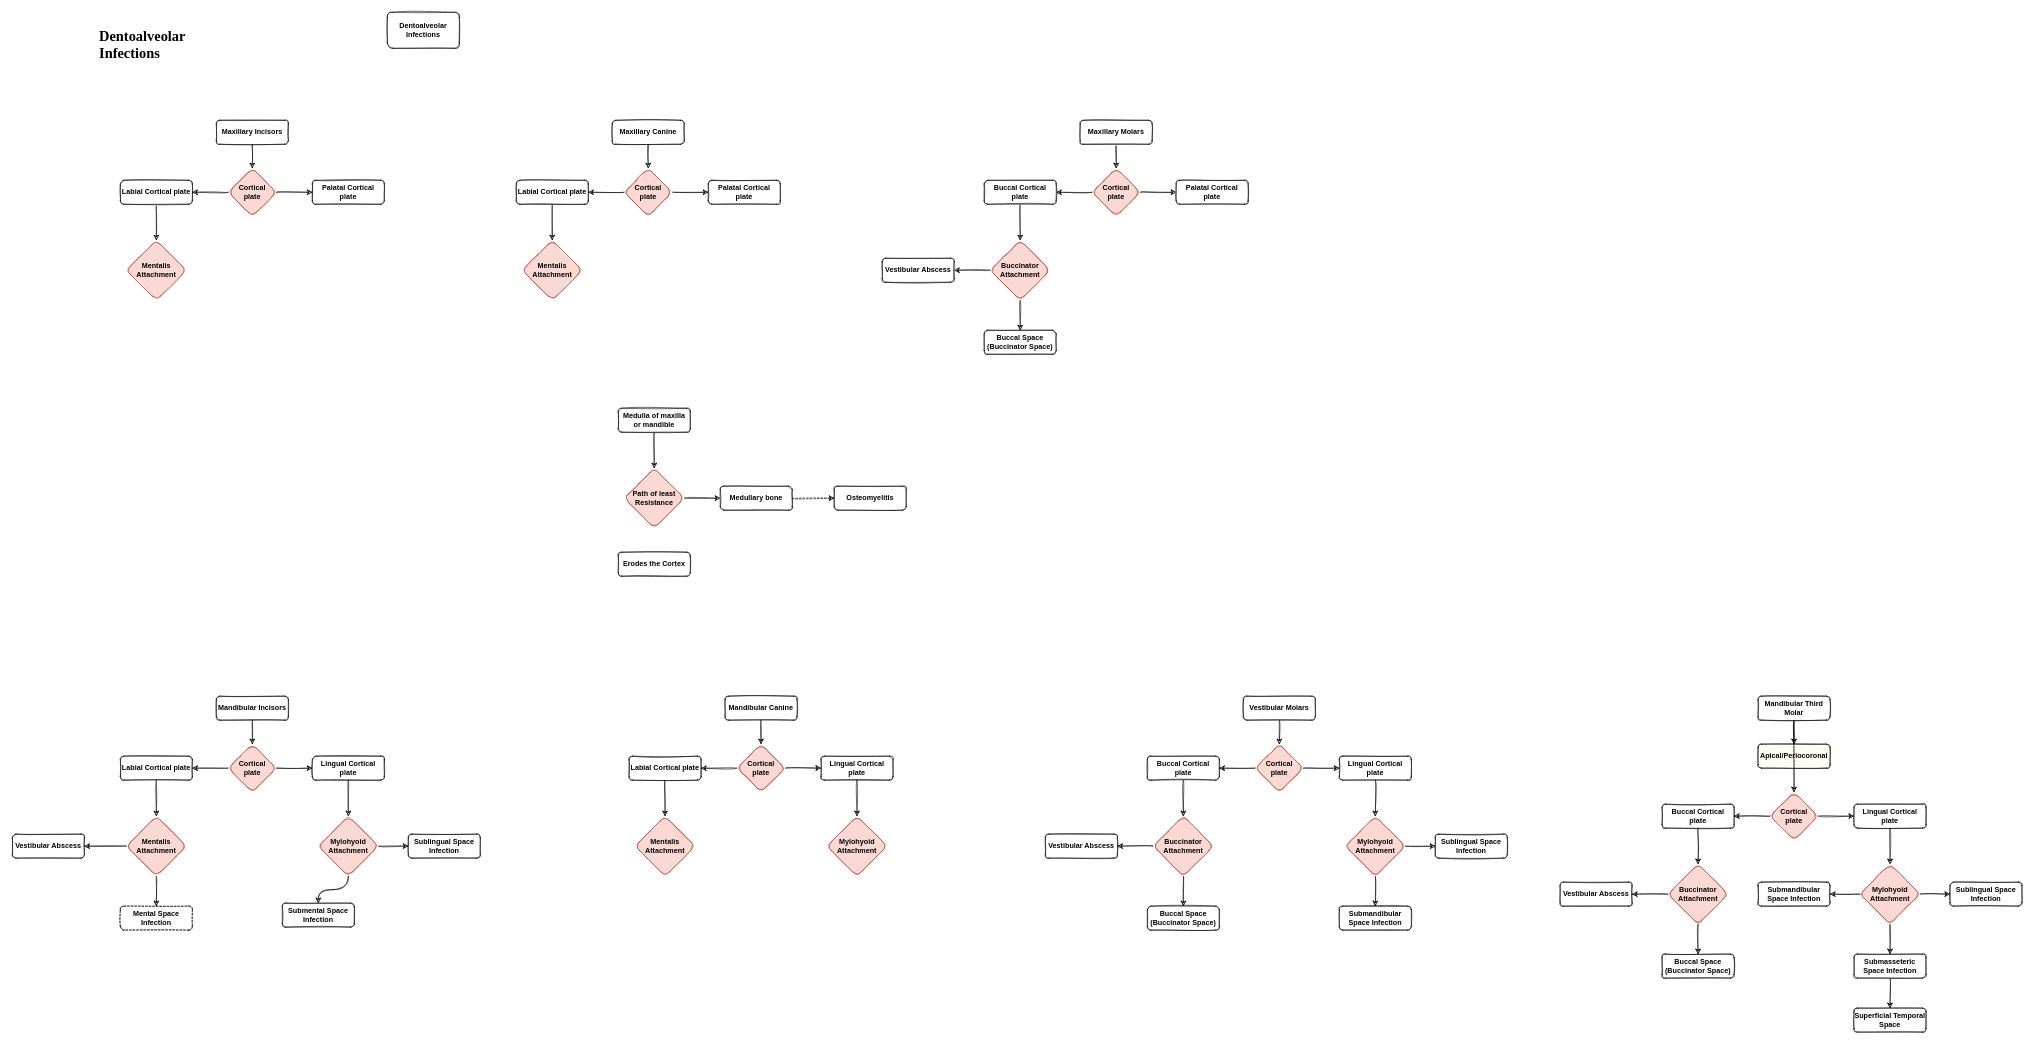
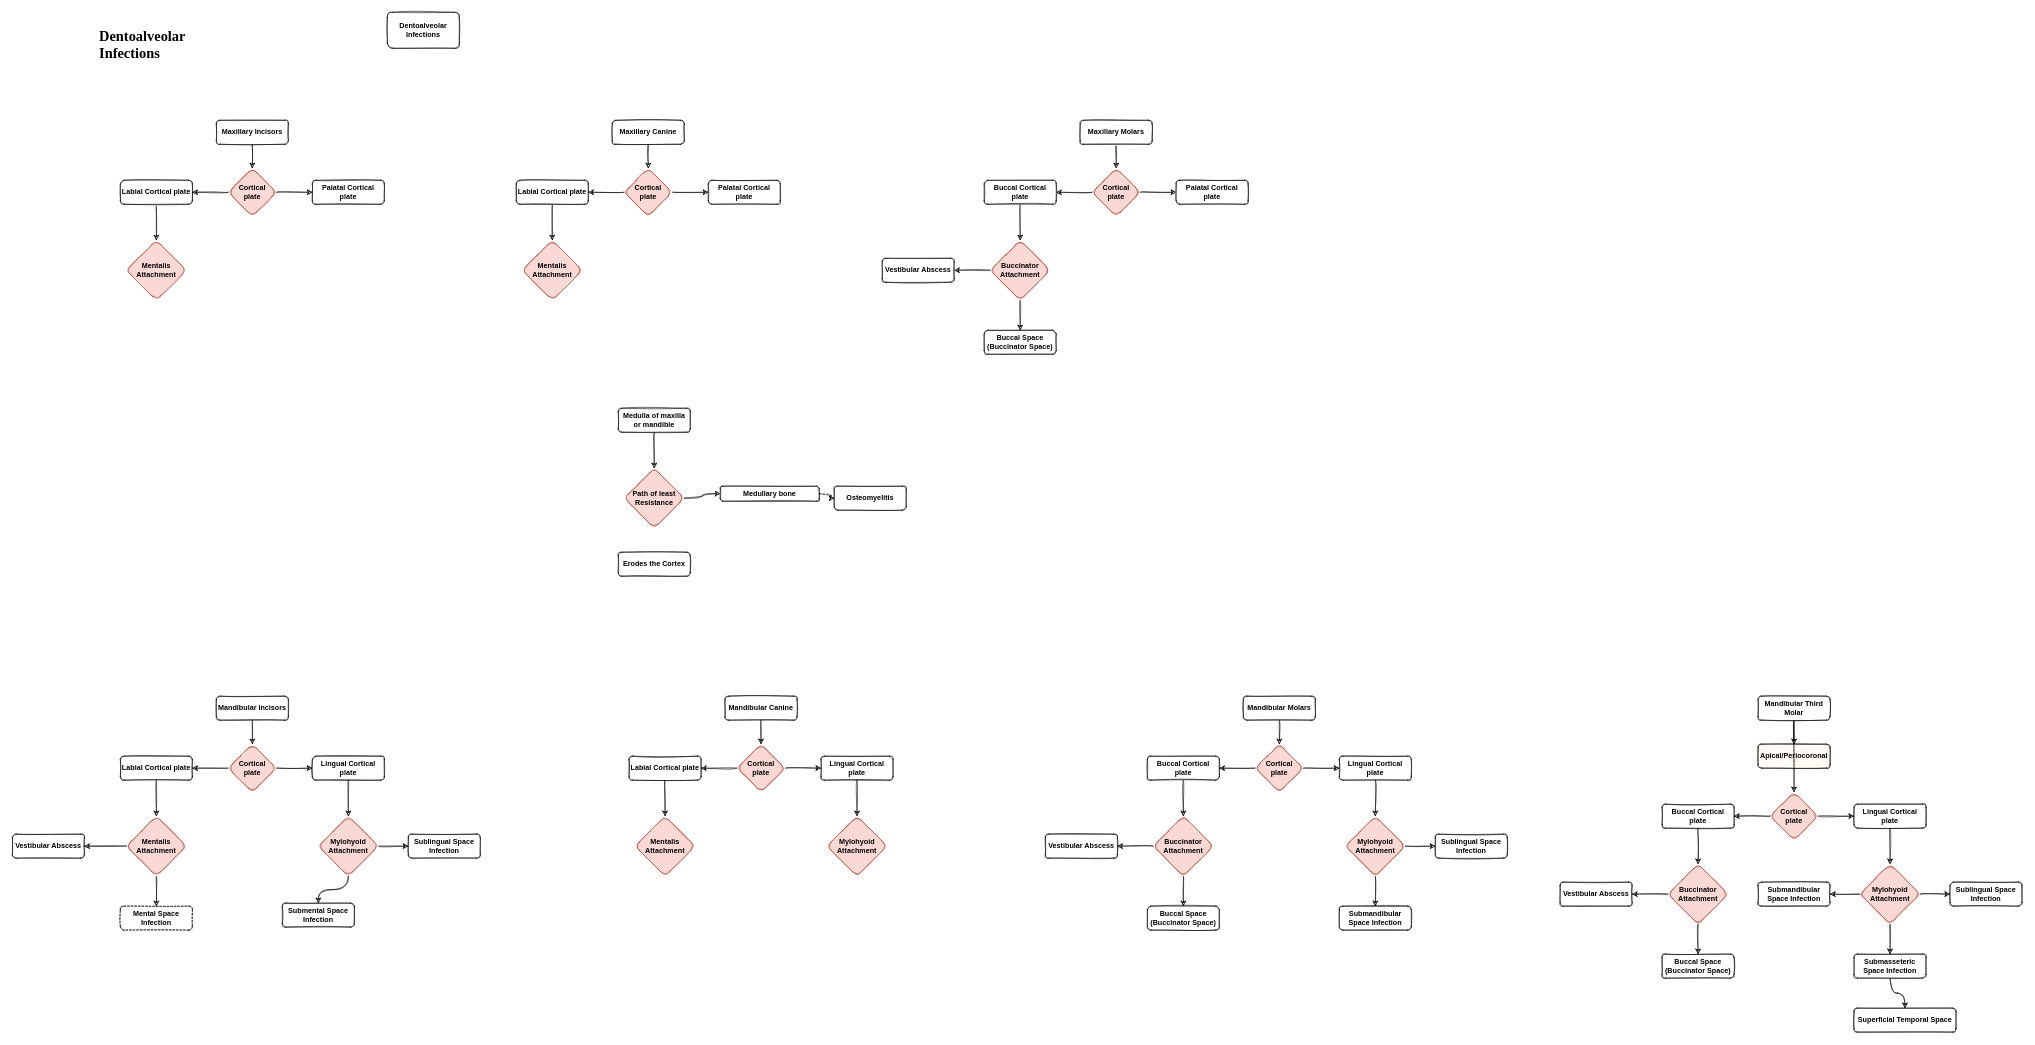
node "Medullary bone": size 72x24 -> 99x15
node "Vestibular Molars": label "Vestibular Molars" -> "Mandibular Molars"
node "Superficial Temporal Space": size 72x24 -> 102x24
